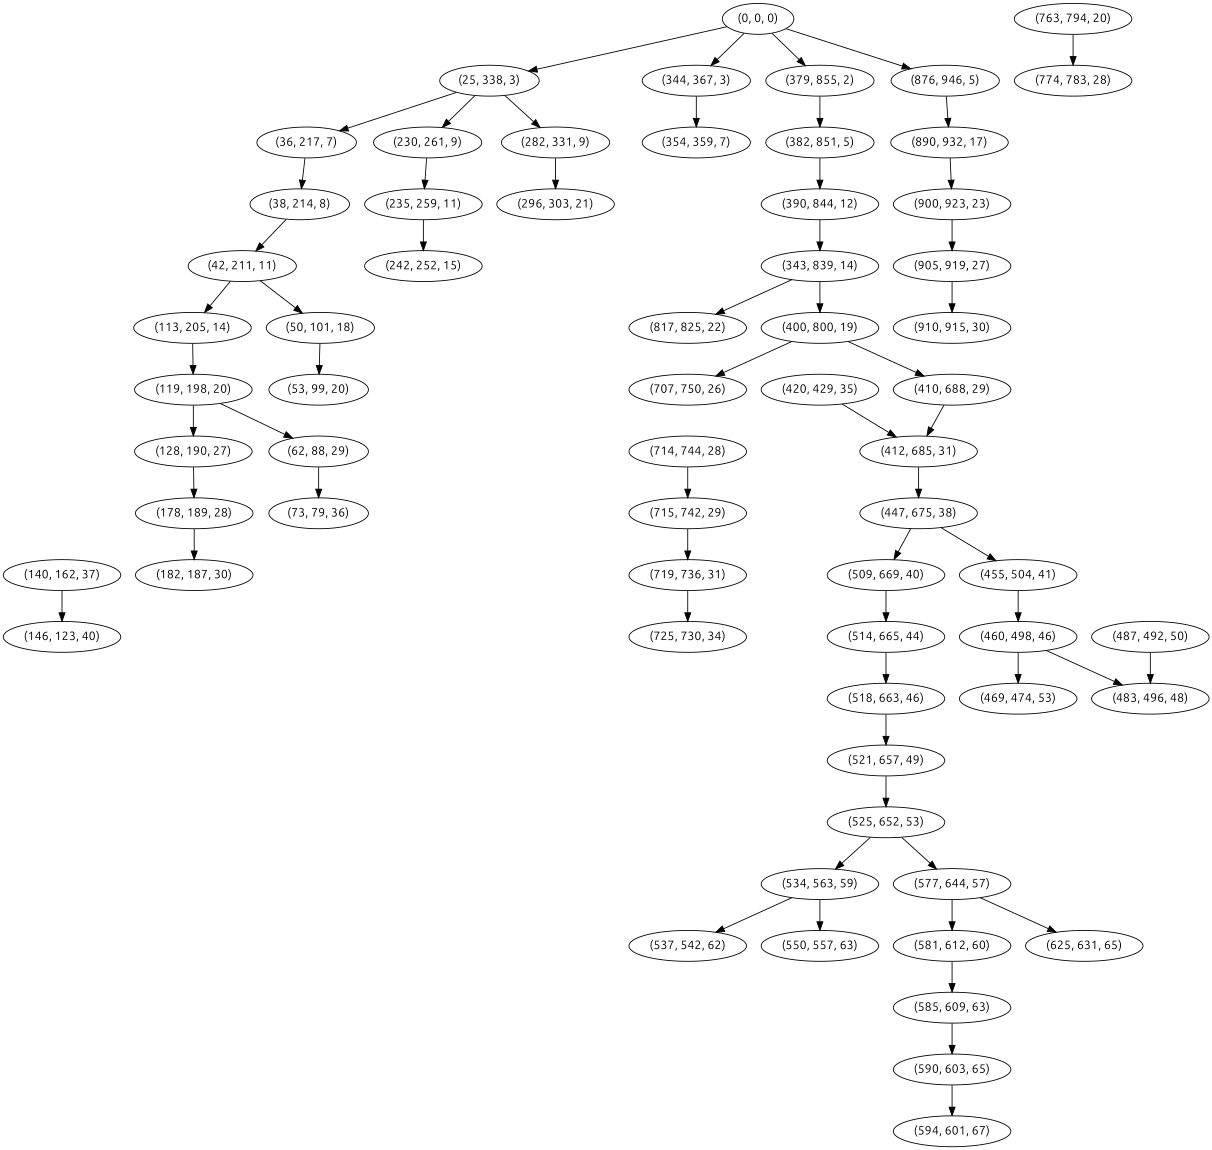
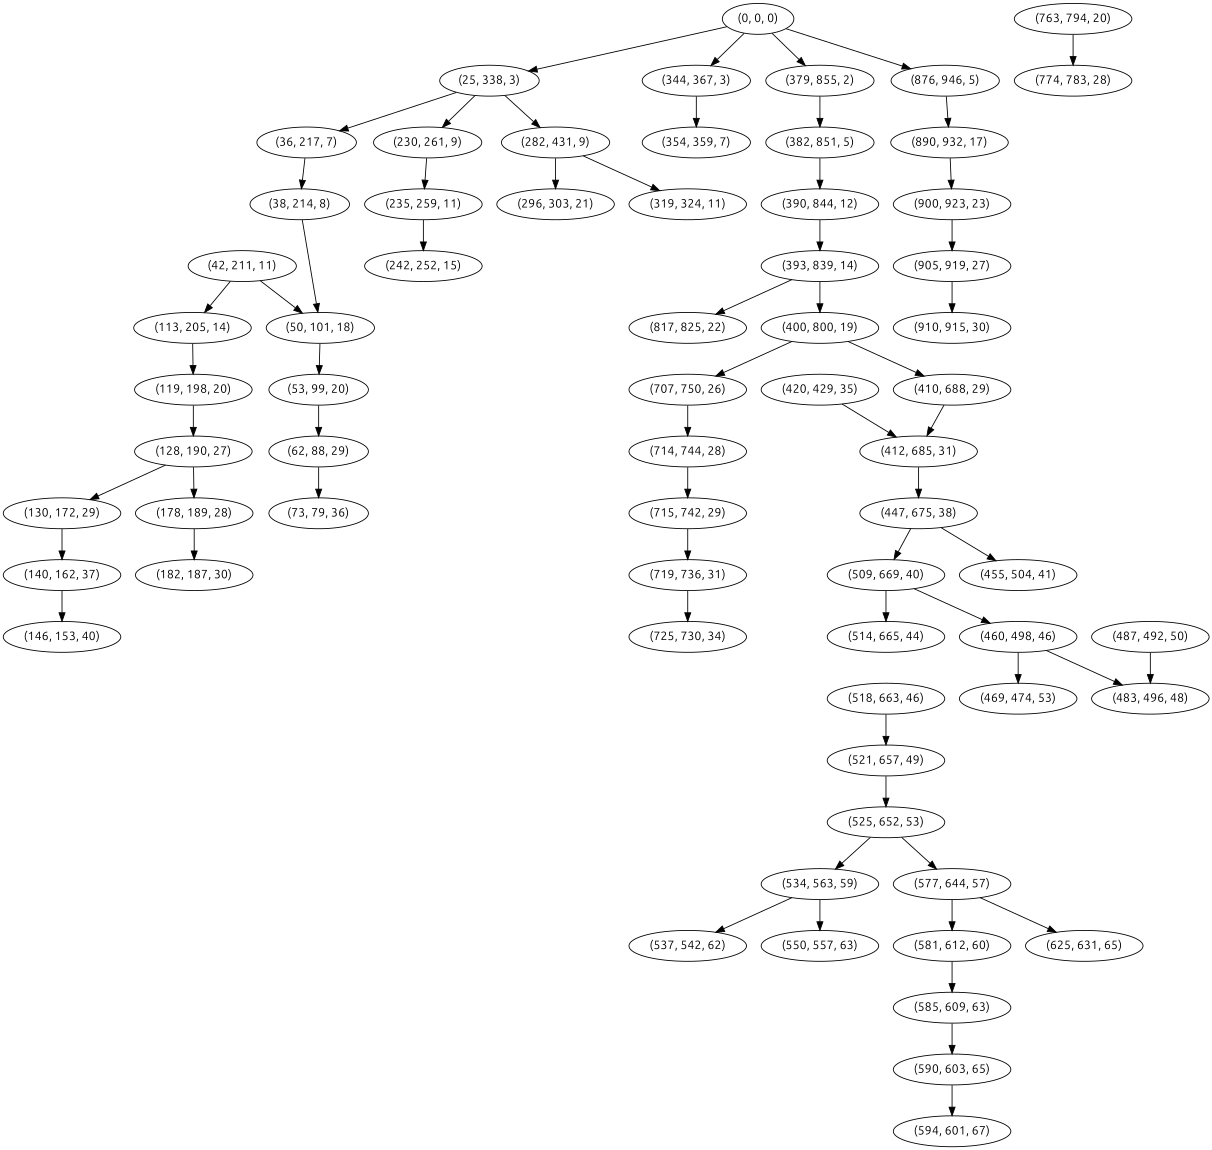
node "(282, 331, 9)": label "(282, 331, 9)" -> "(282, 431, 9)"
node "(319, 324, 11)": added
edge "(38, 214, 8)" -> "(42, 211, 11)": now "(38, 214, 8)" -> "(50, 101, 18)"
node "(343, 839, 14)": label "(343, 839, 14)" -> "(393, 839, 14)"
edge "(707, 750, 26)" -> "(714, 744, 28)": added
edge "(119, 198, 20)" -> "(62, 88, 29)": now "(53, 99, 20)" -> "(62, 88, 29)"
node "(130, 172, 29)": added
edge "(455, 504, 41)" -> "(460, 498, 46)": now "(509, 669, 40)" -> "(460, 498, 46)"
node "(146, 123, 40)": label "(146, 123, 40)" -> "(146, 153, 40)"
edge "(514, 665, 44)" -> "(518, 663, 46)": removed
